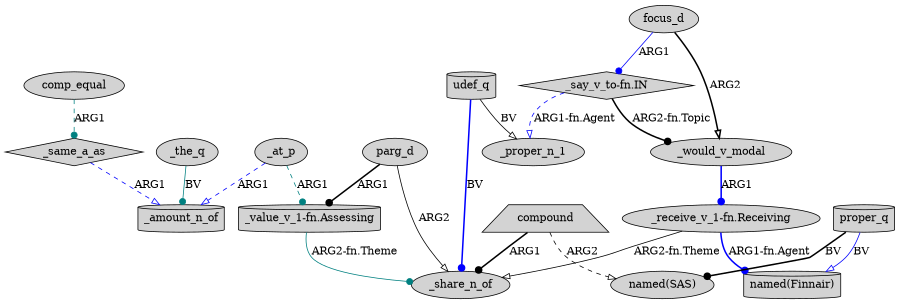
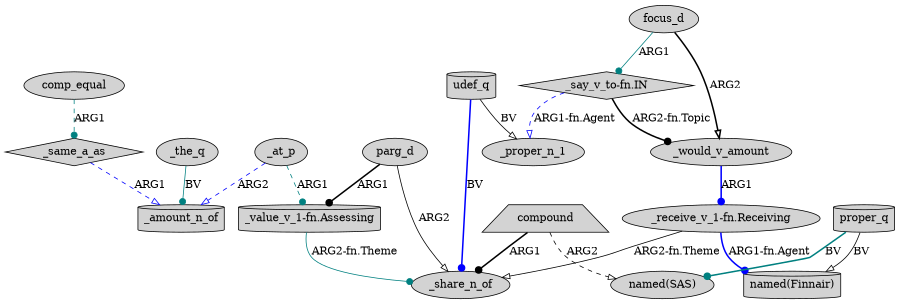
edge "focus_d" -> "_say_v_to-fn.IN": color blue -> teal
node "_would_v_modal": label "_would_v_modal" -> "_would_v_amount"
edge "_at_p" -> "_amount_n_of": label "ARG1" -> "ARG2"
edge "proper_q" -> "named(Finnair)": color blue -> black
edge "proper_q" -> "named(SAS)": color black -> teal
